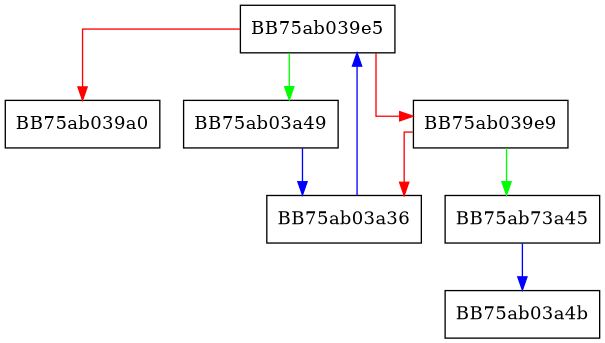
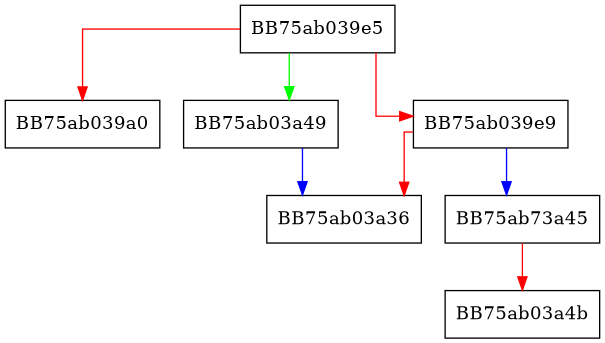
edge "BB75ab03a36" -> "BB75ab039e5": removed
edge "BB75ab039e9" -> "BB75ab73a45": color green -> blue
edge "BB75ab73a45" -> "BB75ab03a4b": color blue -> red
